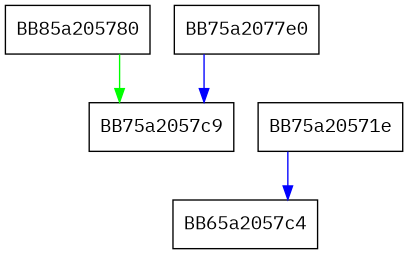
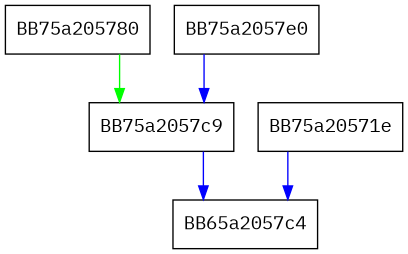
node "BB85a205780": label "BB85a205780" -> "BB75a205780"
node "BB75a2077e0": label "BB75a2077e0" -> "BB75a2057e0"
edge "BB75a2057c9" -> "BB65a2057c4": added
